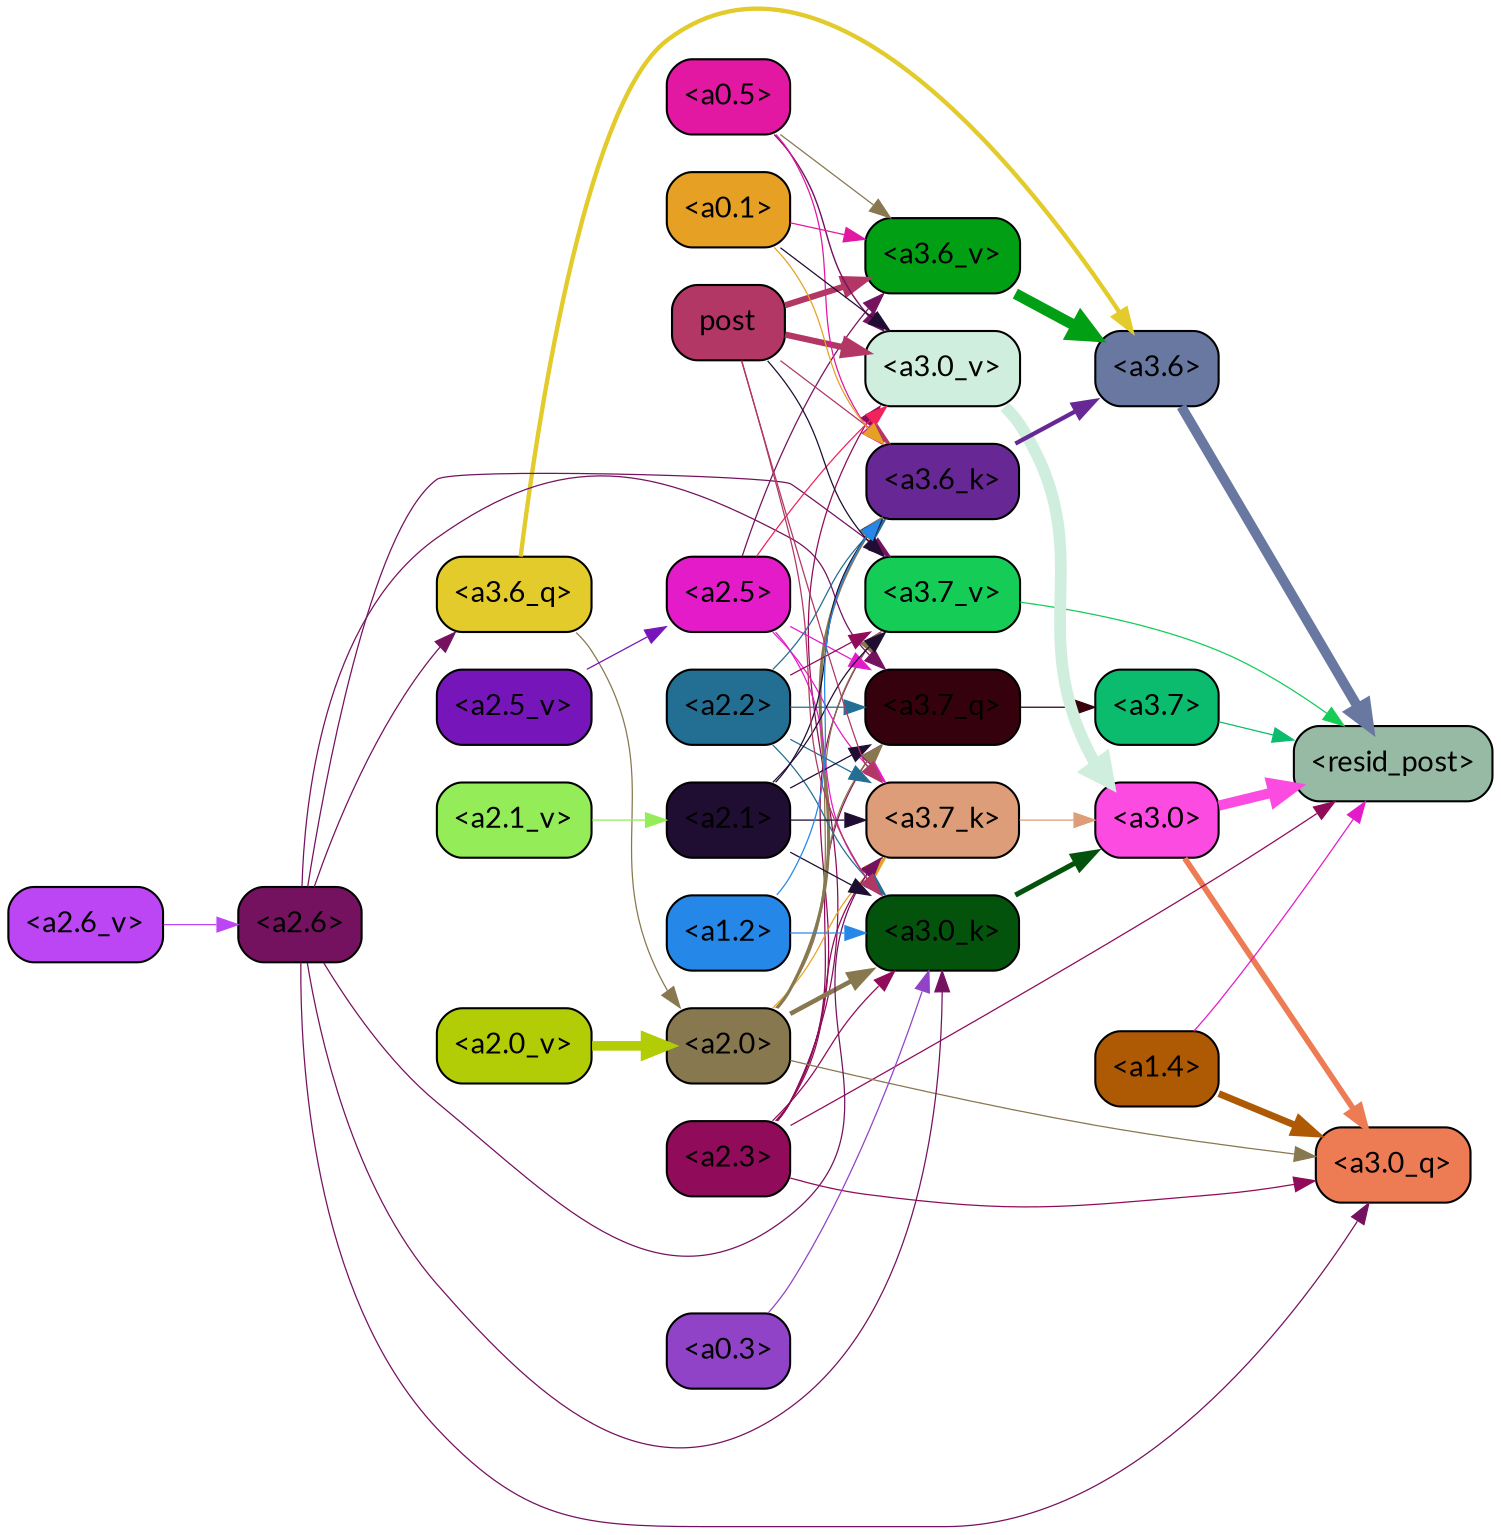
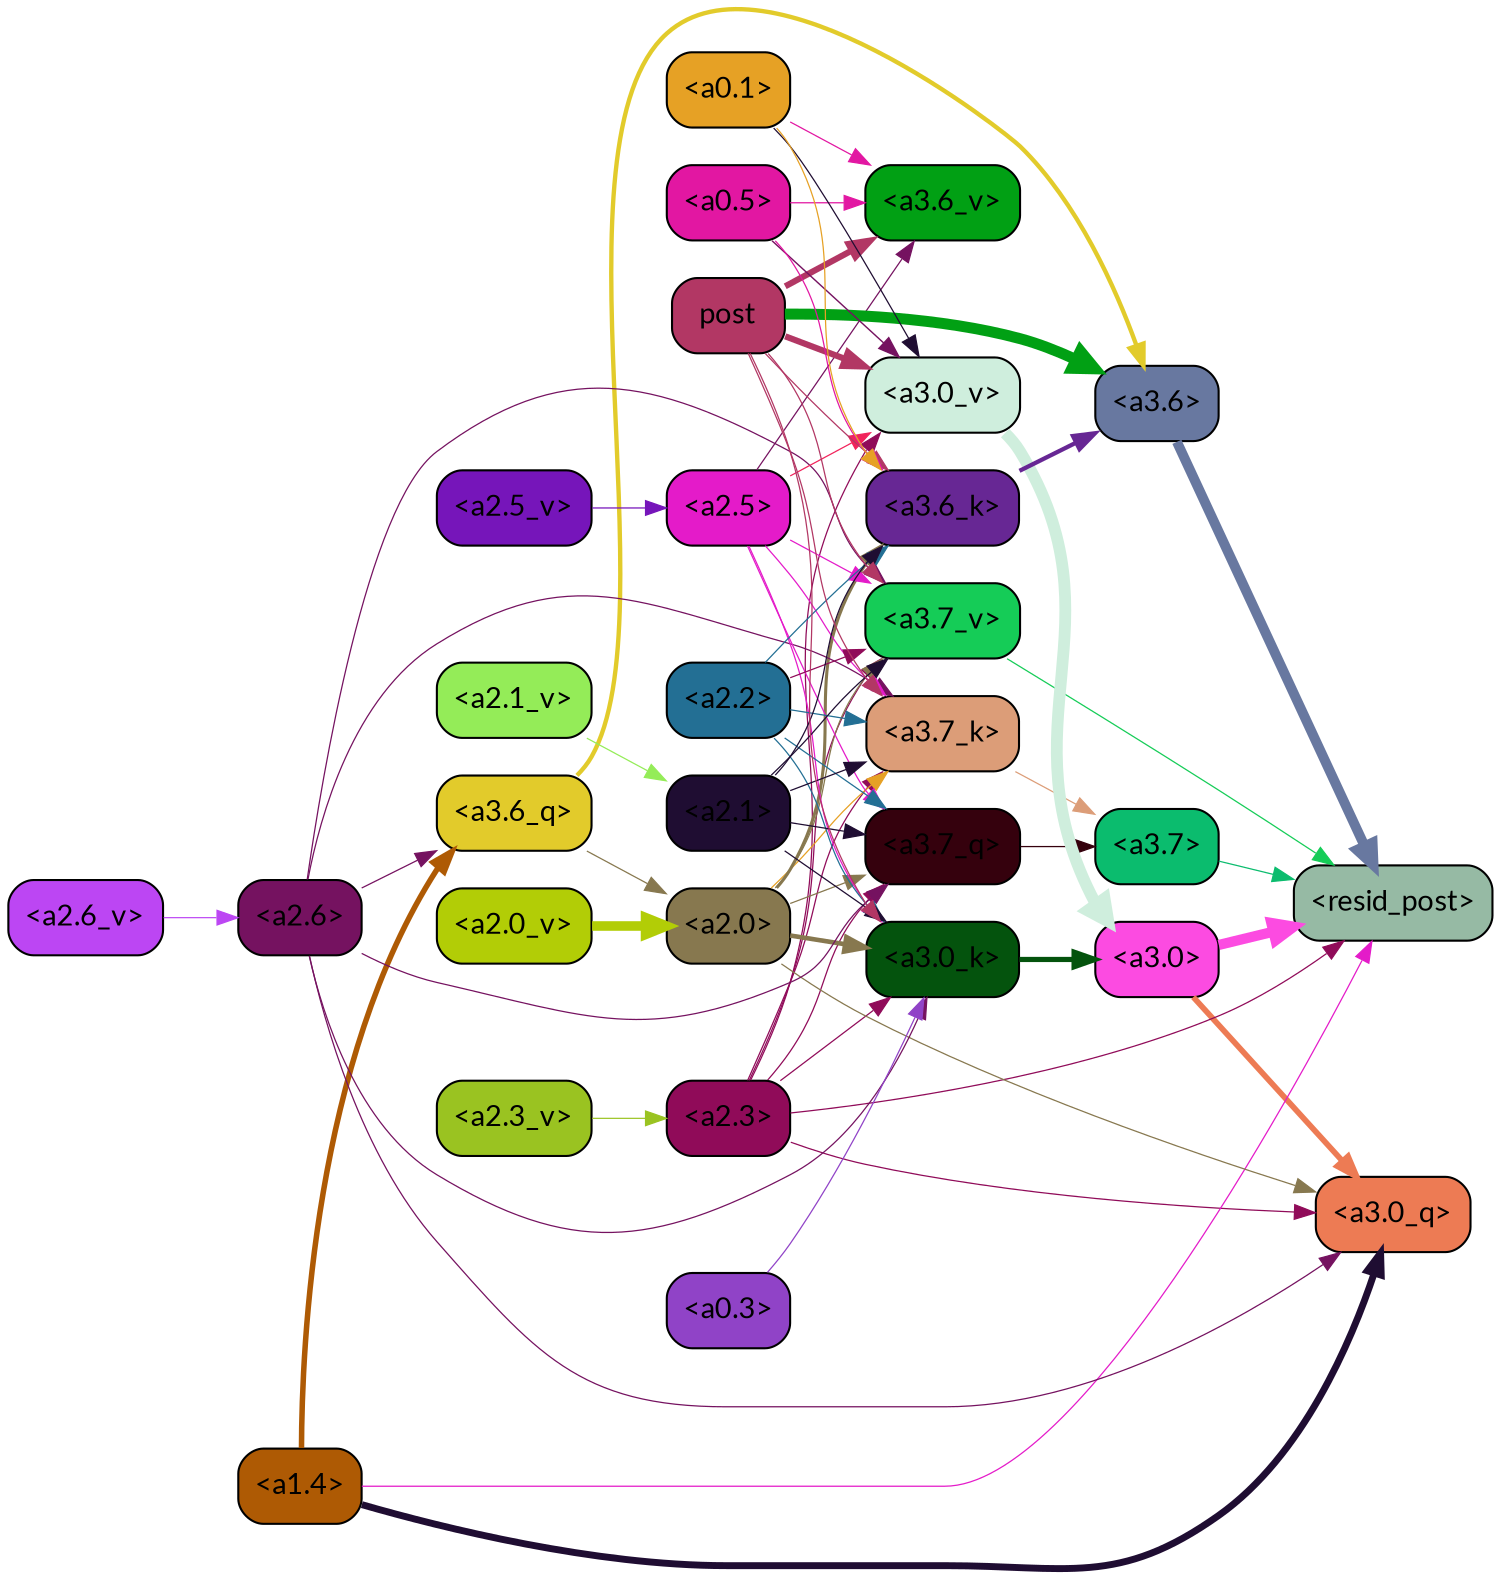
edge "<a0.5>" -> "<a3.6_v>": color #87784f -> #e217a2
edge "<a3.6_v>" -> "<a3.6>": now "post" -> "<a3.6>"
edge "post" -> "<a3.7_v>": color #1f0d32 -> #b23764
edge "<a2.5>" -> "<a3.7_v>": added
edge "<a3.7_k>" -> "<a3.0>": now "<a3.7_k>" -> "<a3.7>"
node "<a1.2>": removed
edge "<a1.4>" -> "<a3.0_q>": color #ae5a04 -> #1f0d32
node "<a2.3_v>": added
edge "<a1.4>" -> "<a3.6_q>": added
